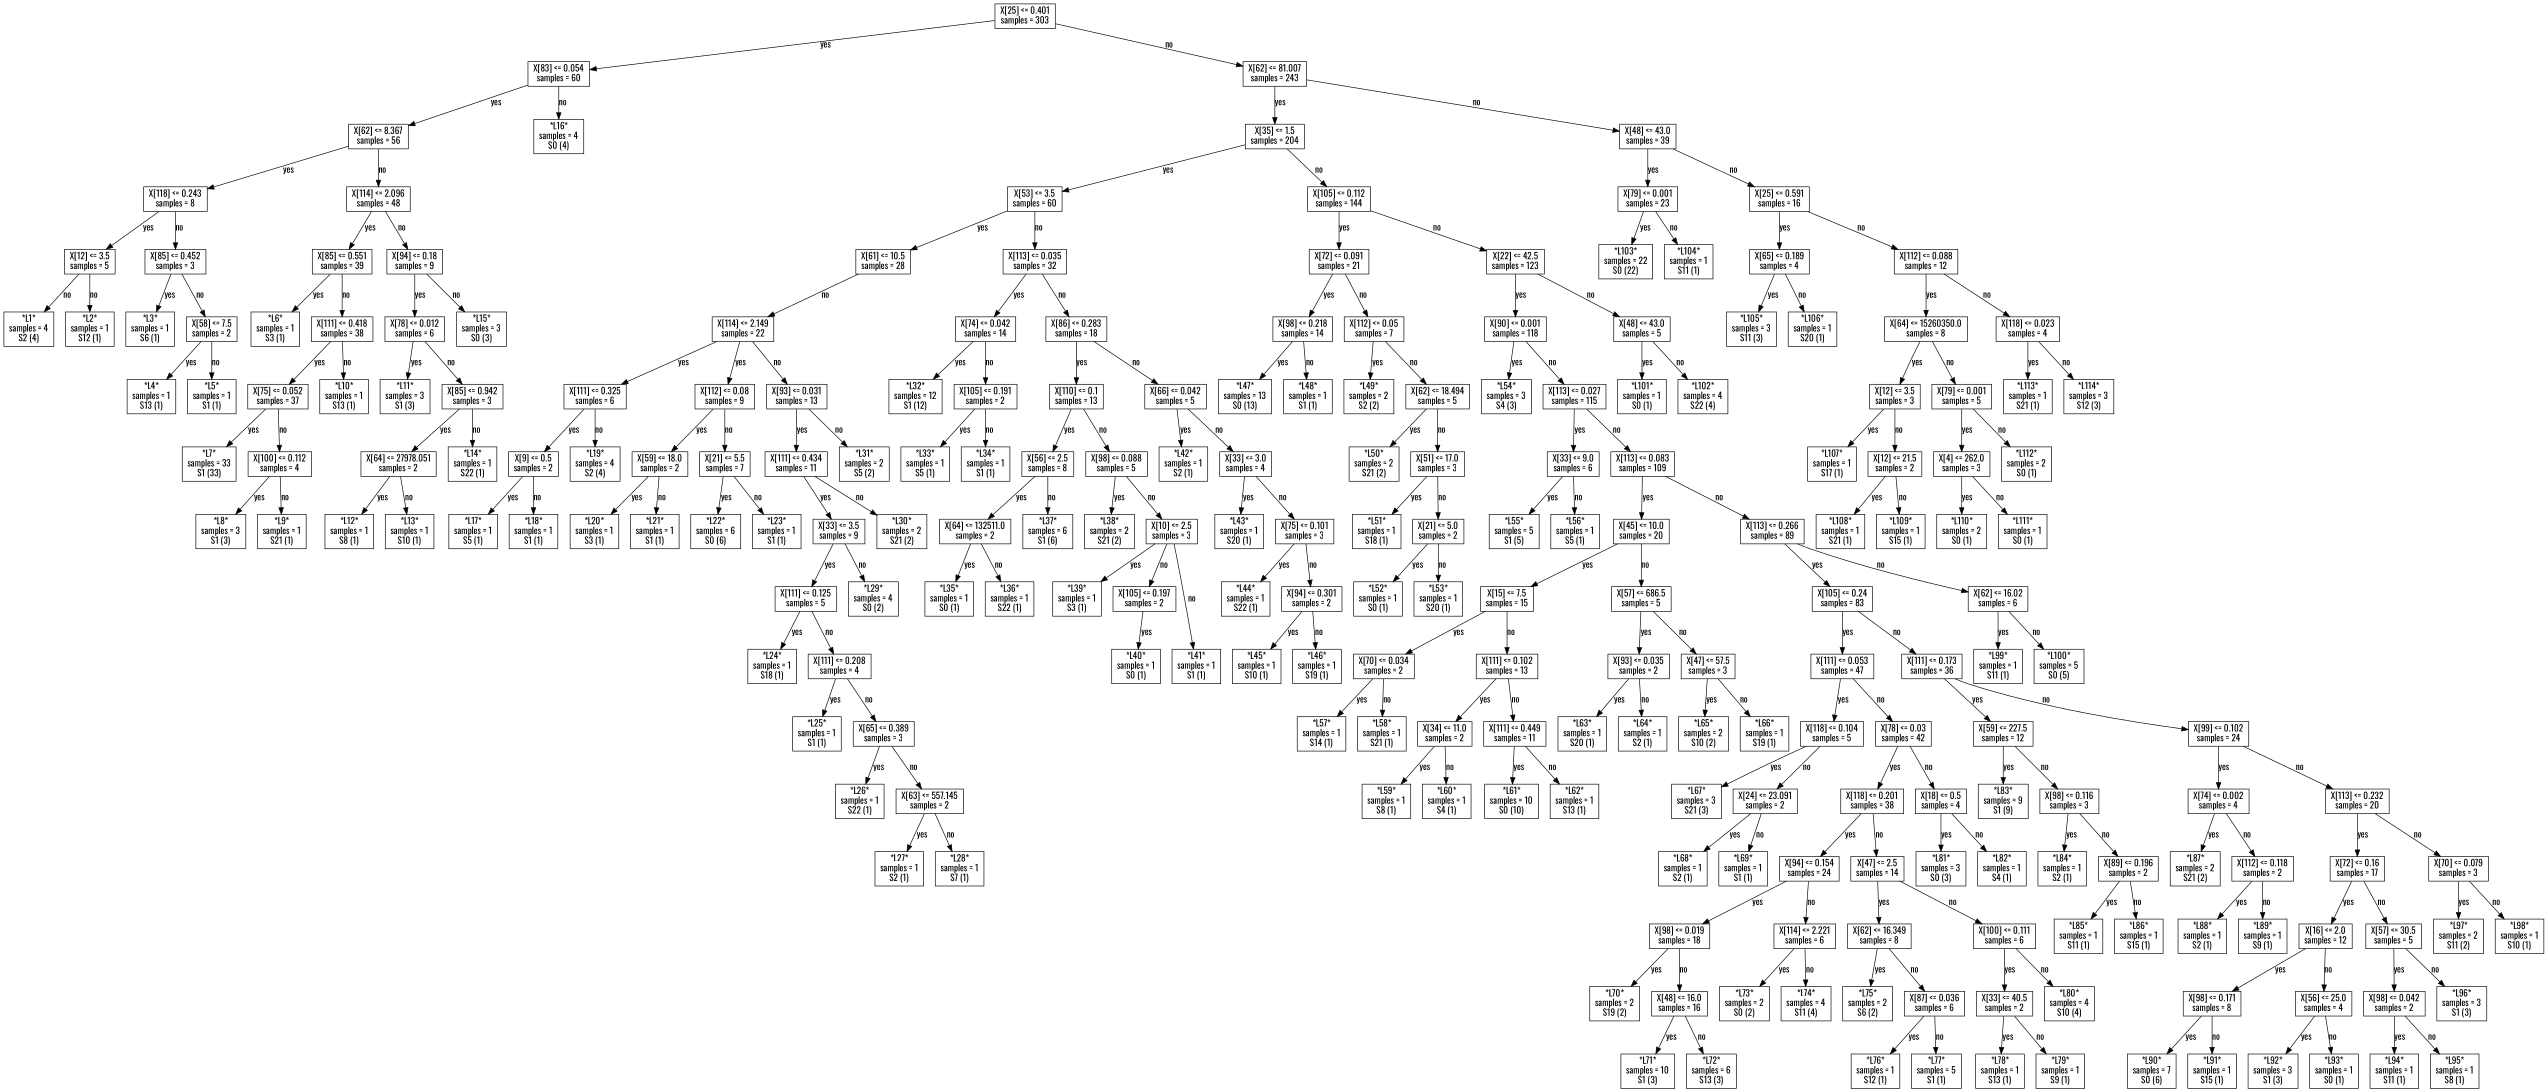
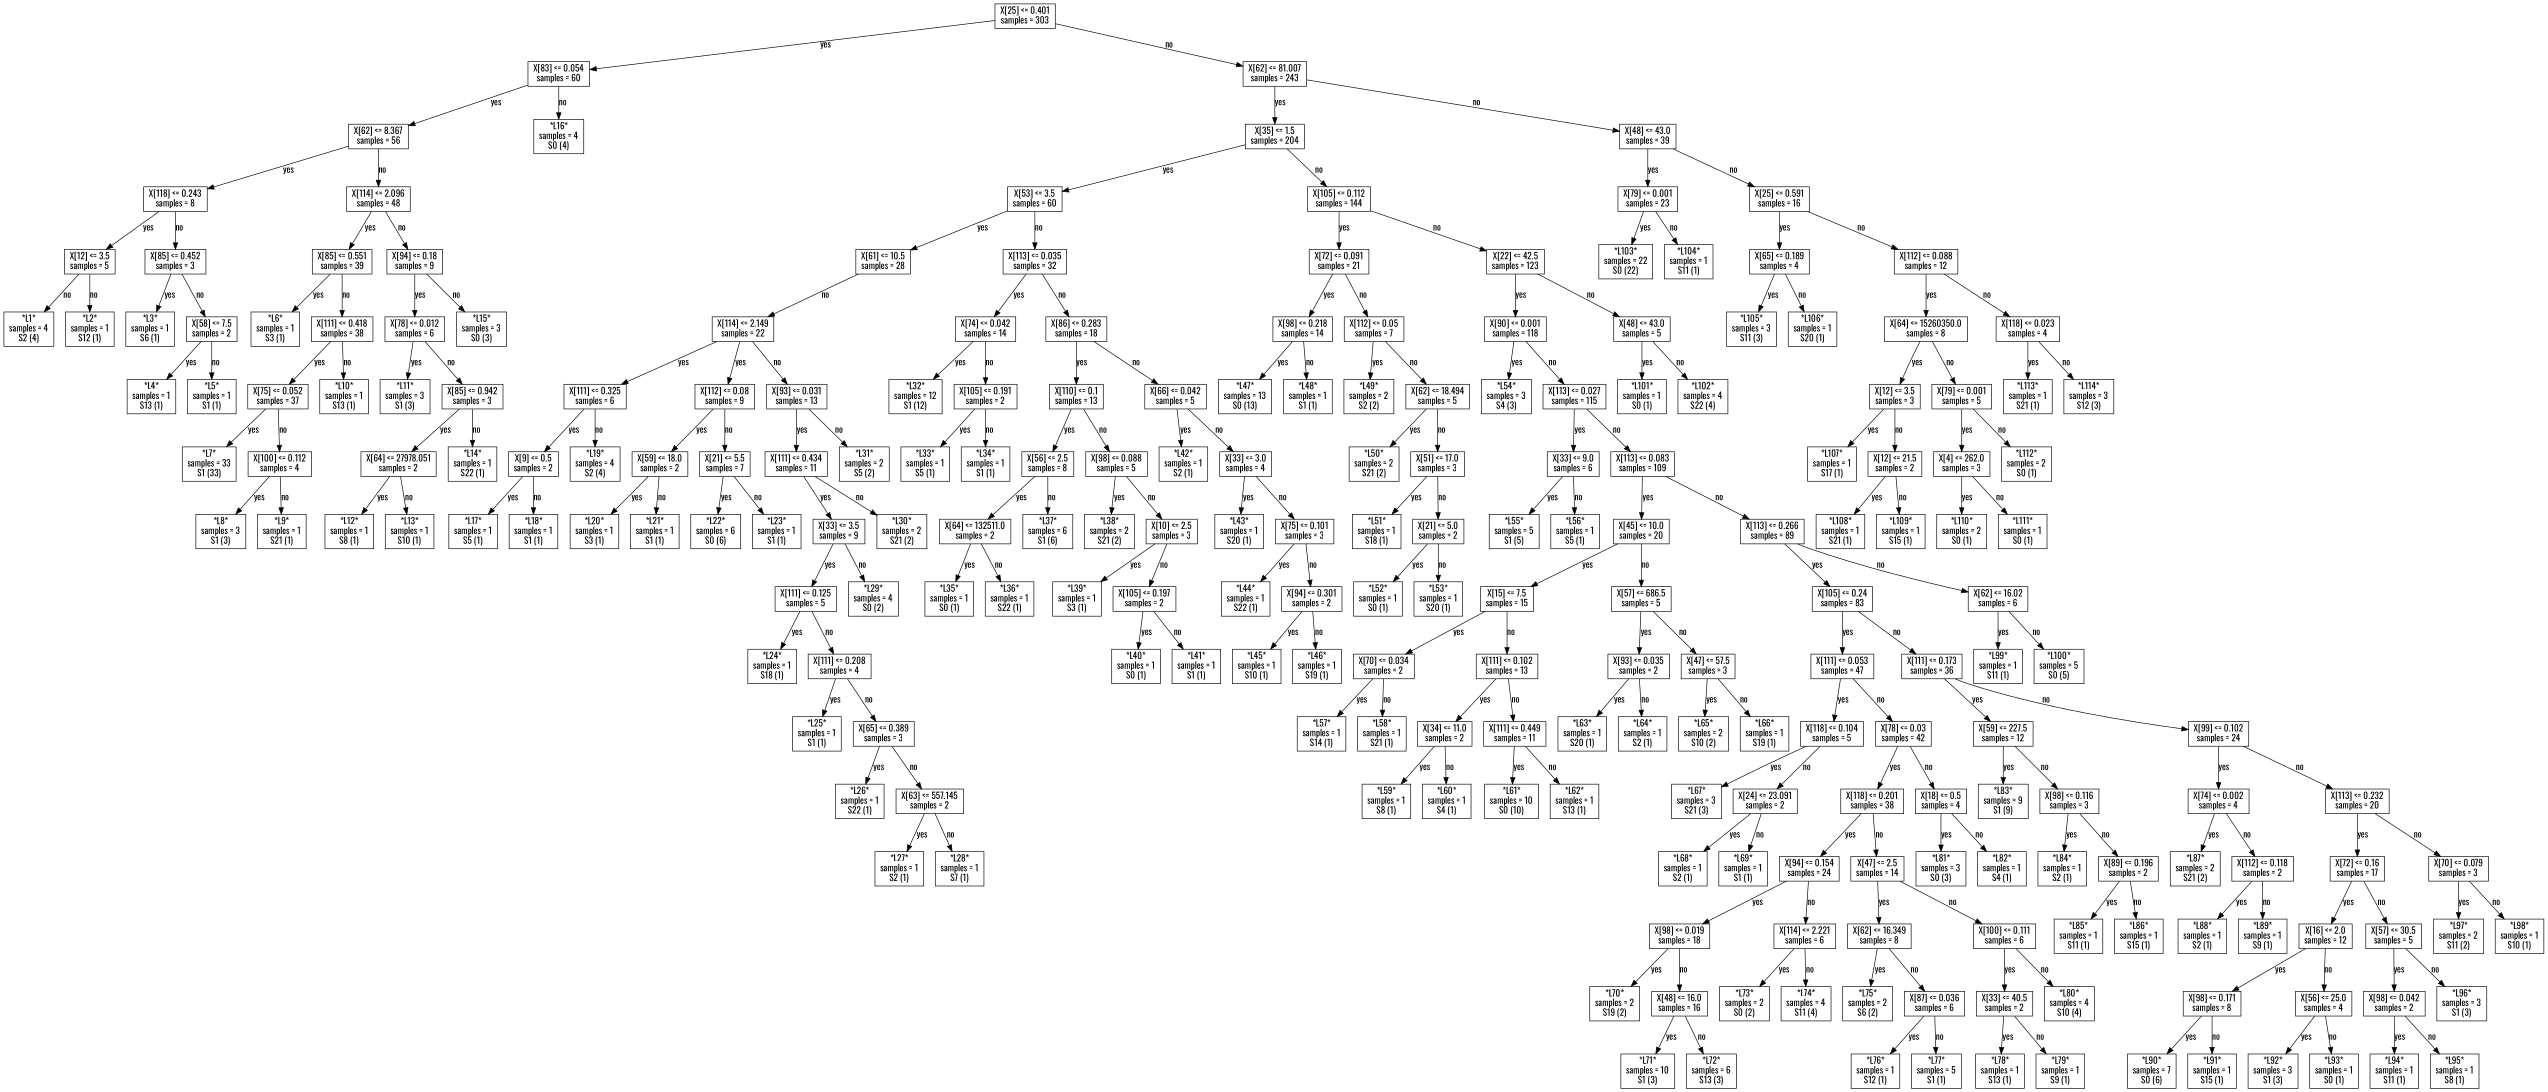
edge "X[10] <= 2.5 samples = 3" -> "*L41* samples = 1 S1 (1)": now "X[105] <= 0.197 samples = 2" -> "*L41* samples = 1 S1 (1)"
